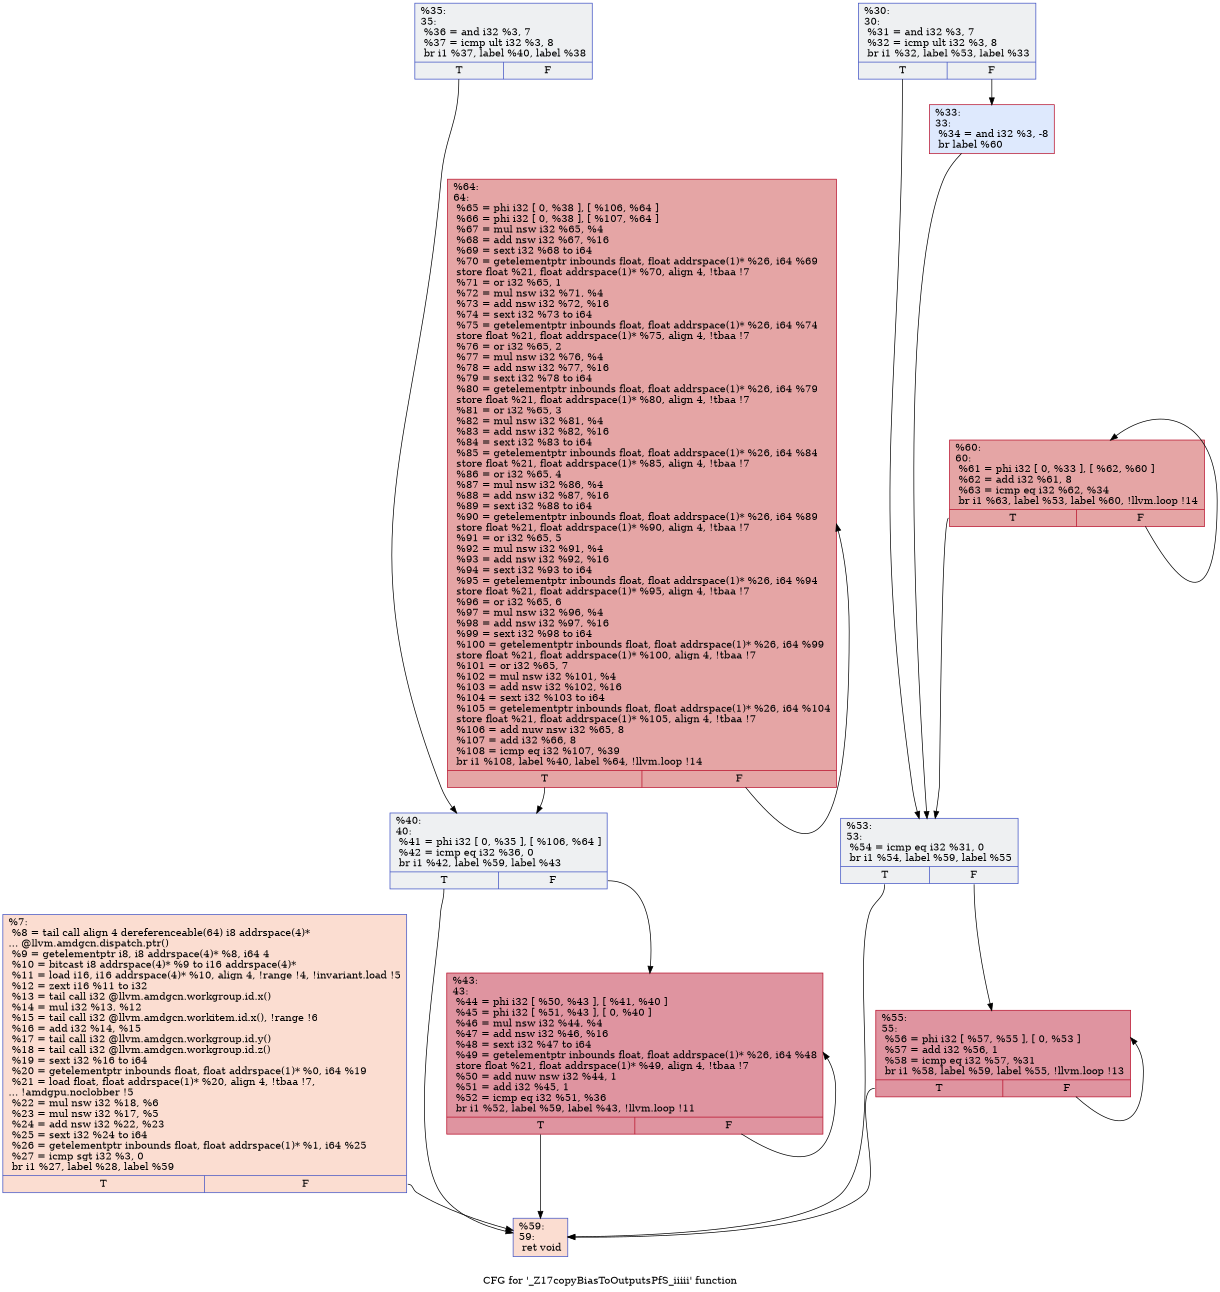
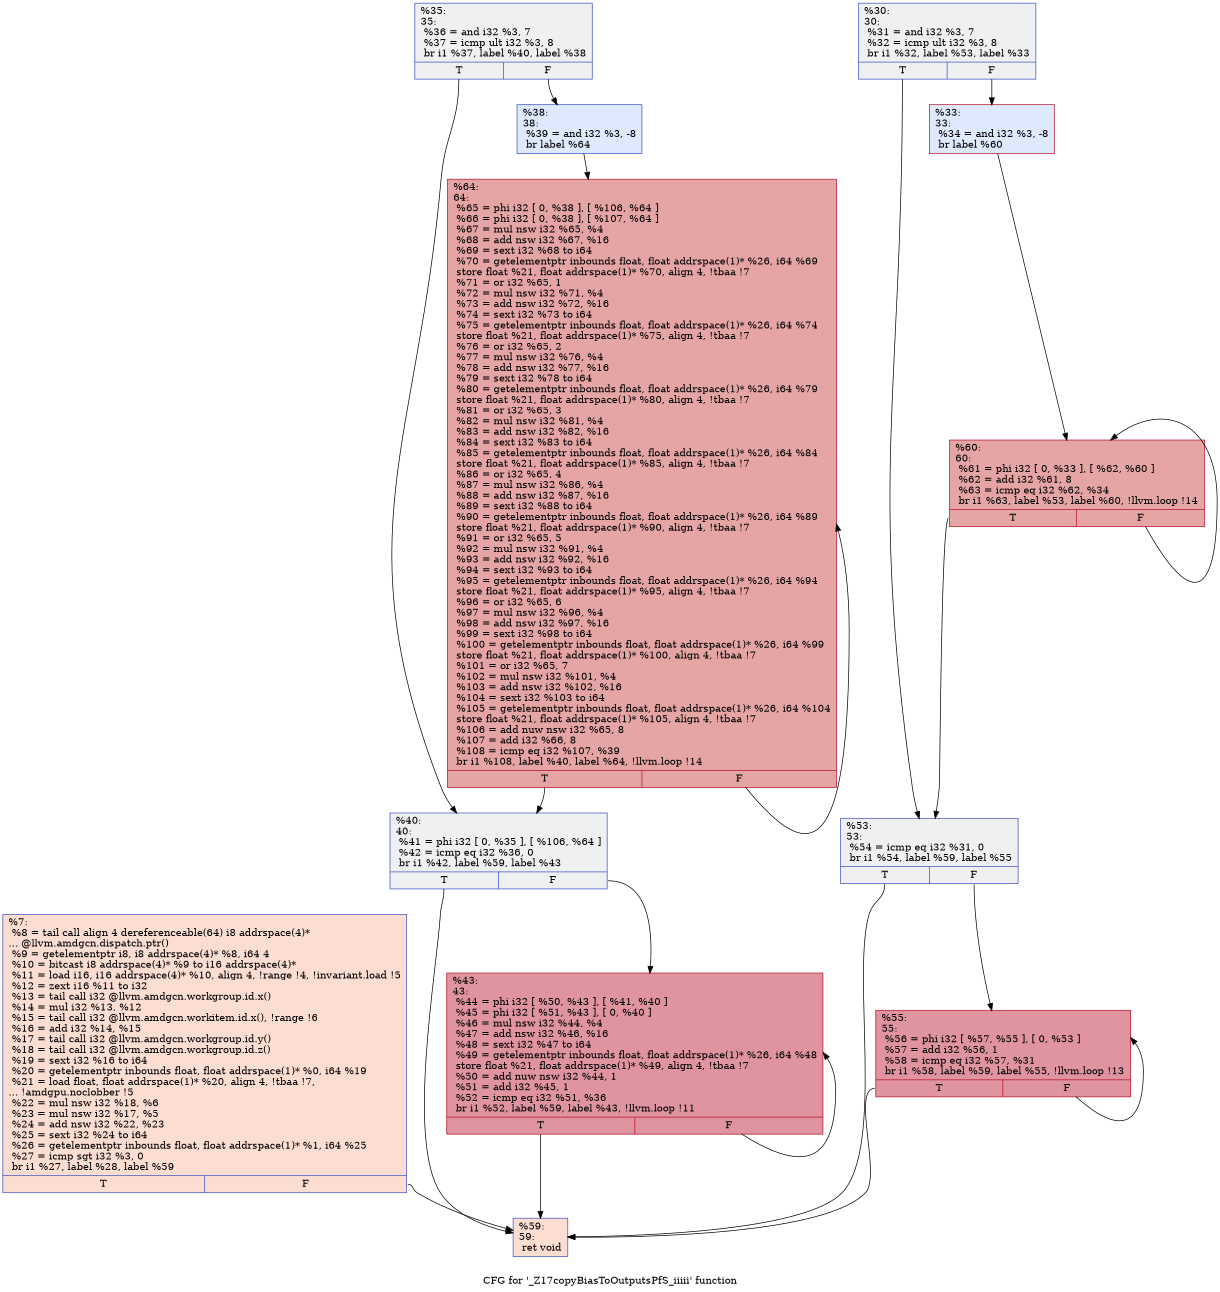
node "%38:": added
edge "%33:" -> "%53:": now "%33:" -> "%60:"
